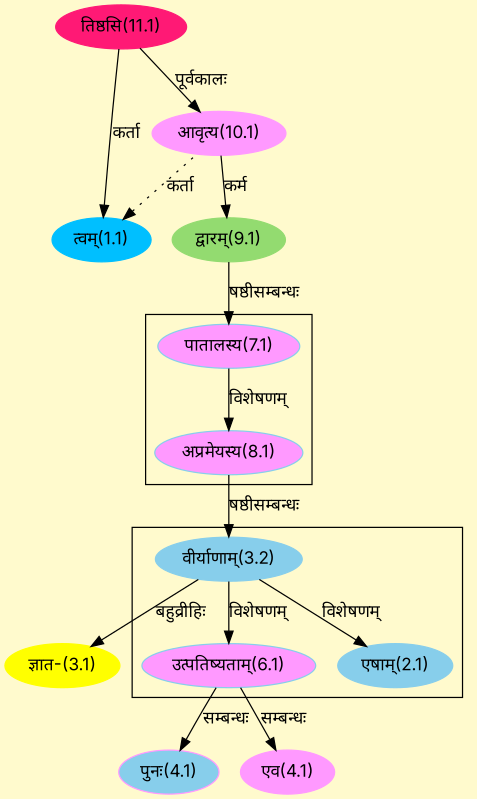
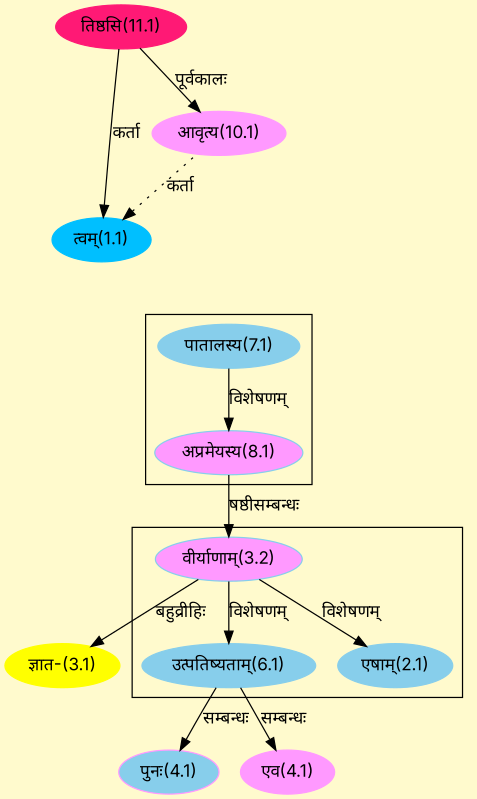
node "द्वारम्(9.1)": removed
node "पातालस्य(7.1)": fillcolor #ff99ff -> #87ceeb
node "वीर्याणाम्(3.2)": fillcolor #87ceeb -> #ff99ff
node "उत्पतिष्यताम्(6.1)": fillcolor #ff99ff -> #87ceeb
